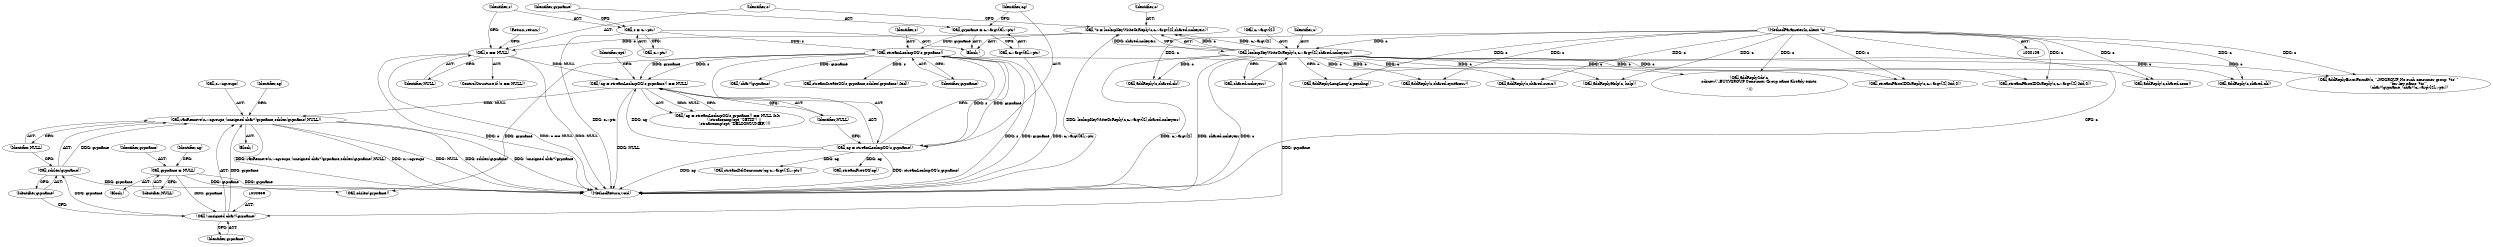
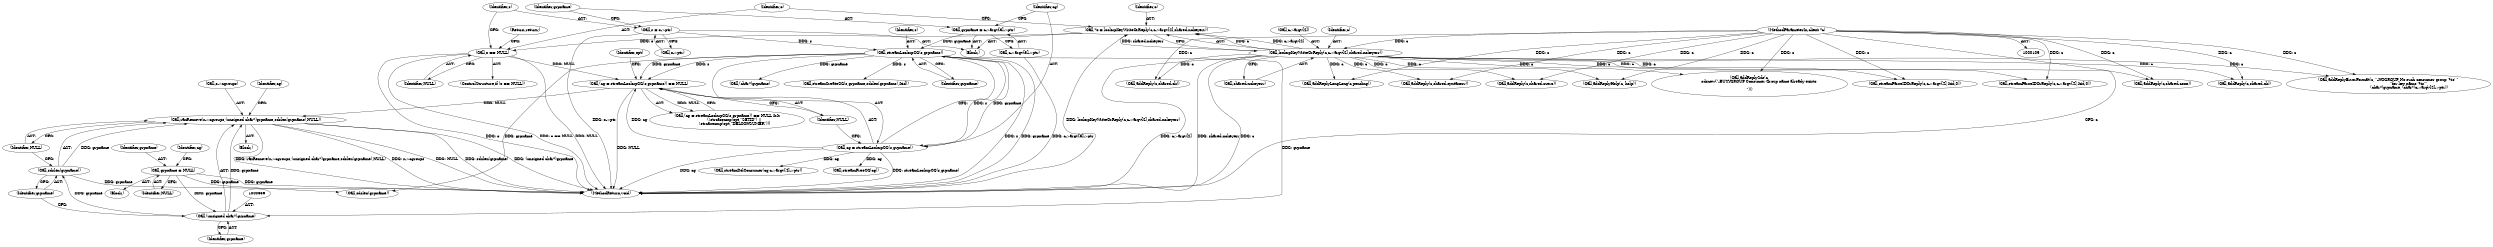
edge "(Call,lookupKeyWriteOrReply(c,c->argv[2],shared.nokeyerr))" -> "(Call,addReplyLongLong(c,pending))": label "CFG: c" -> "DDG: c"
